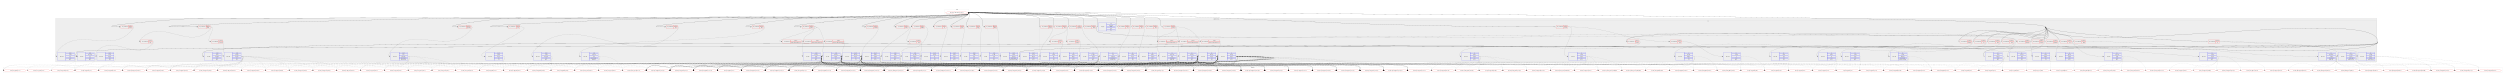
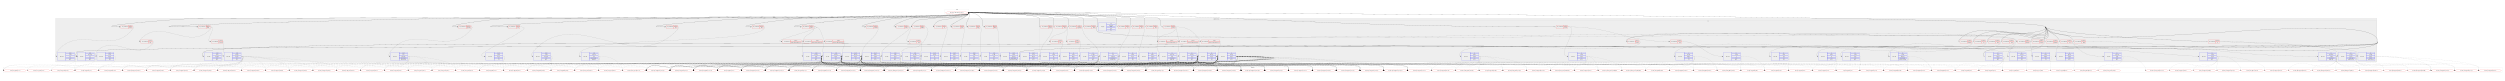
node "portage://sys-process/procps-4.0.4-r1": removed
